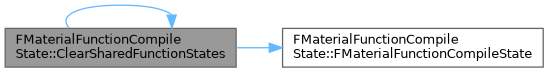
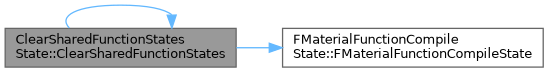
node "FMaterialFunctionCompile State::ClearSharedFunctionStates": label "FMaterialFunctionCompile State::ClearSharedFunctionStates" -> "ClearSharedFunctionStates State::ClearSharedFunctionStates"
